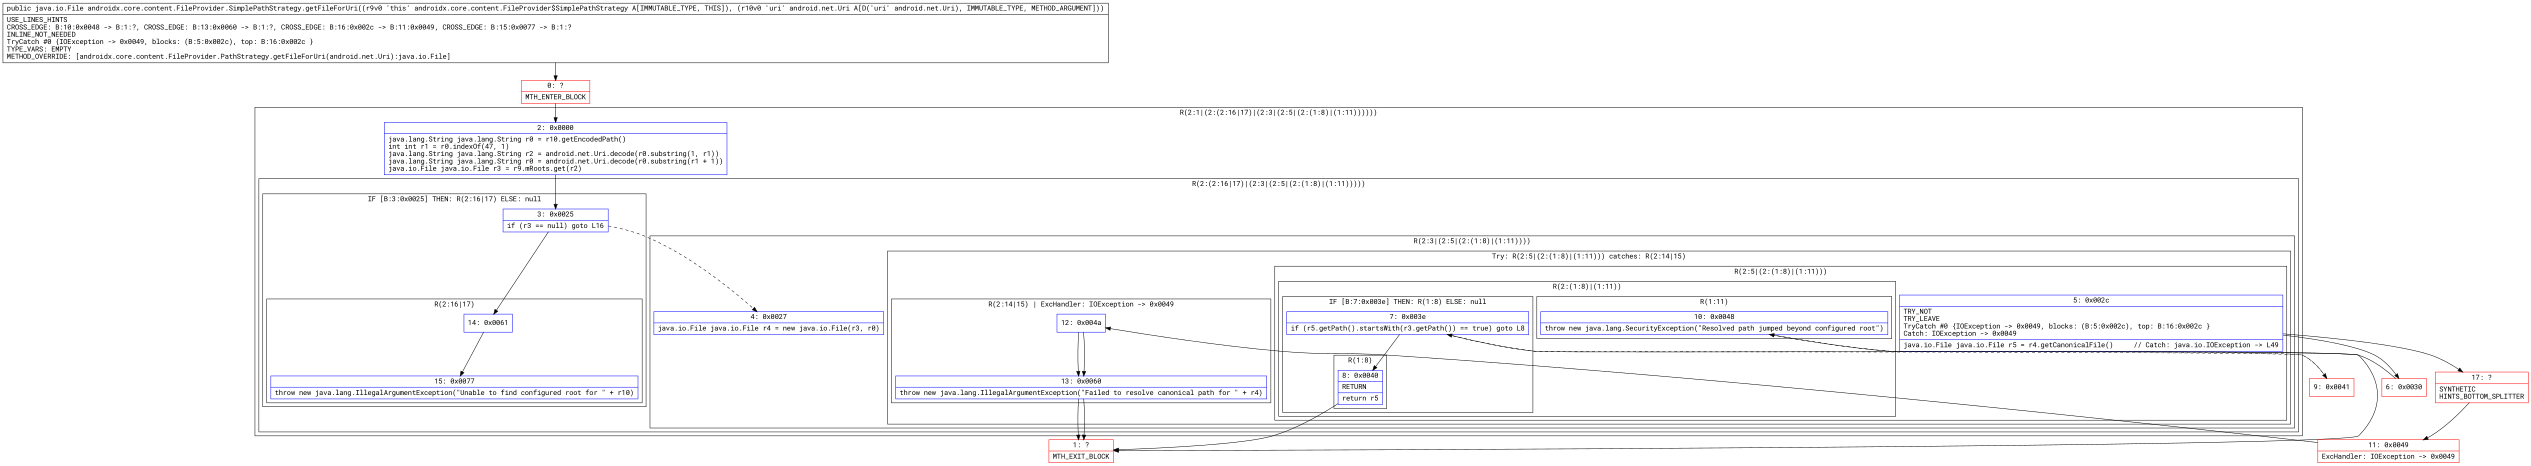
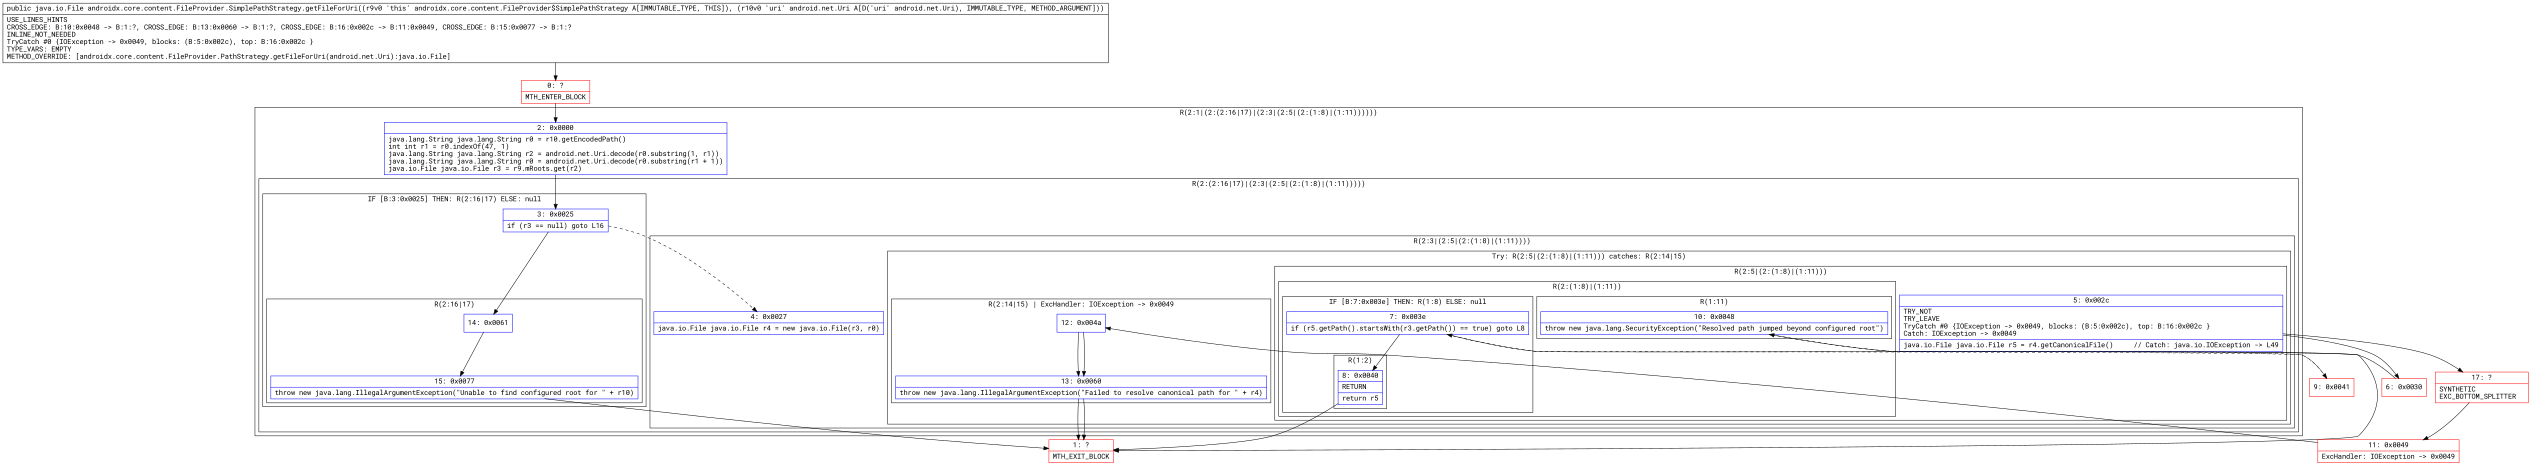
cluster "R(1:8)": label "R(1:8)" -> "R(1:2)"
node "17: ?": text "HINTS_BOTTOM_SPLITTER" -> "EXC_BOTTOM_SPLITTER"
edge "15: 0x0077" -> "1: ?": added
